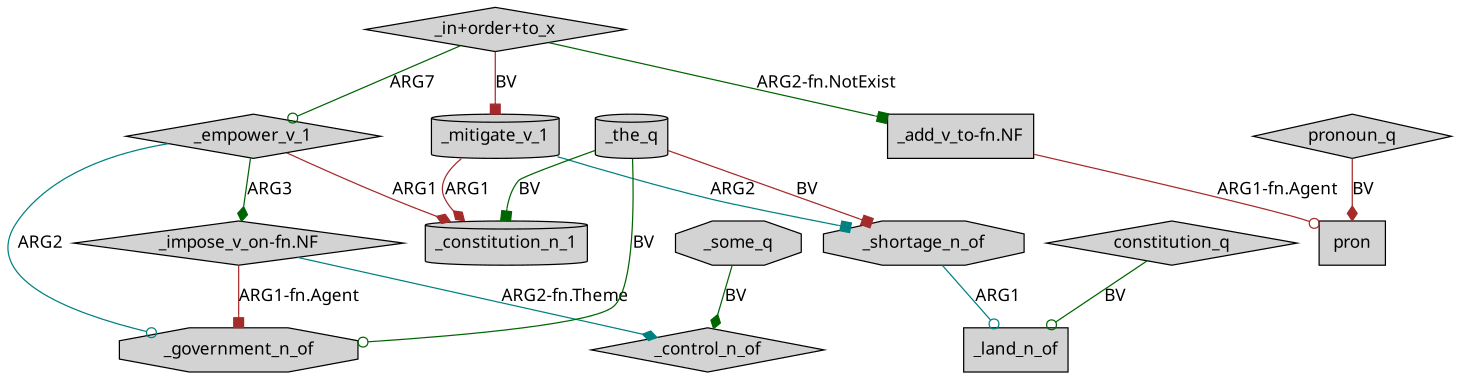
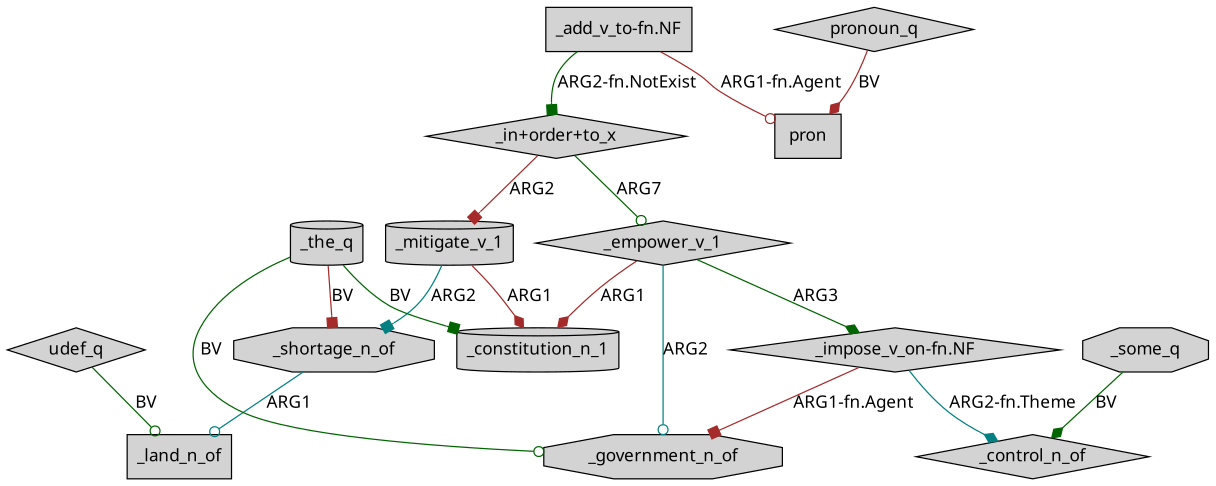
edge "_in+order+to_x" -> "_add_v_to-fn.NF": reversed
edge "_in+order+to_x" -> "_mitigate_v_1": label "BV" -> "ARG2"
node "constitution_q": label "constitution_q" -> "udef_q"
